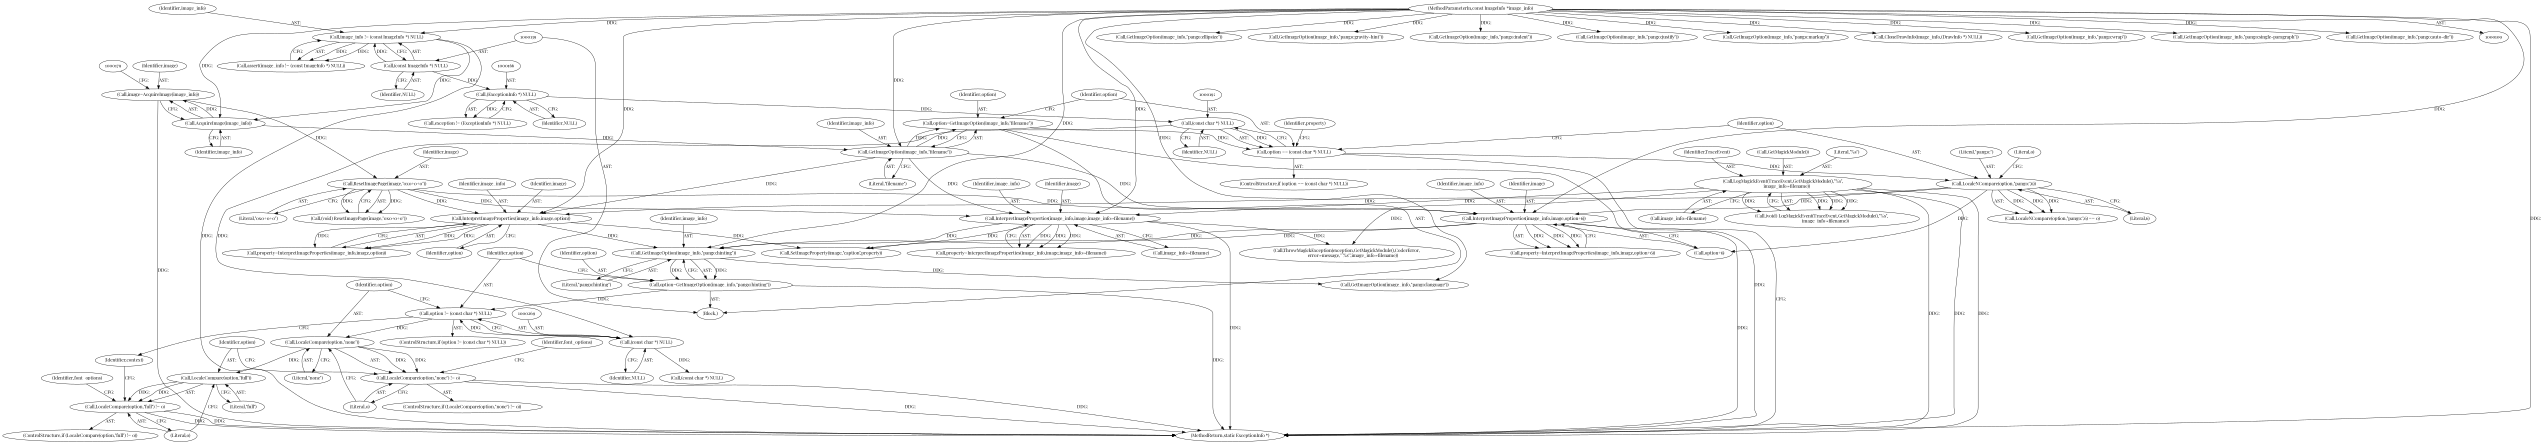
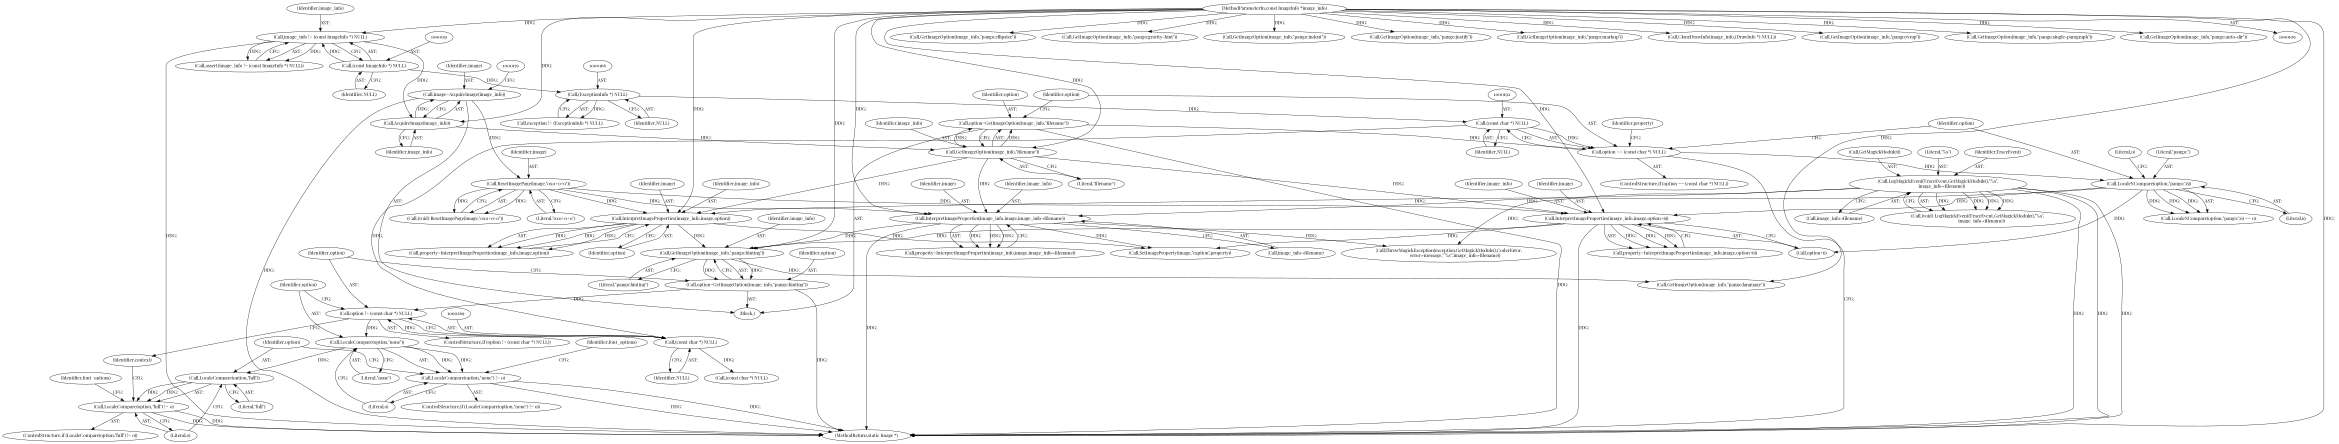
edge "1000139" -> "(Block,)": now "(Call,image=AcquireImage(image_info))" -> "(Block,)"
node "(MethodReturn,static ExceptionInfo *)": label "(MethodReturn,static ExceptionInfo *)" -> "(MethodReturn,static Image *)"
